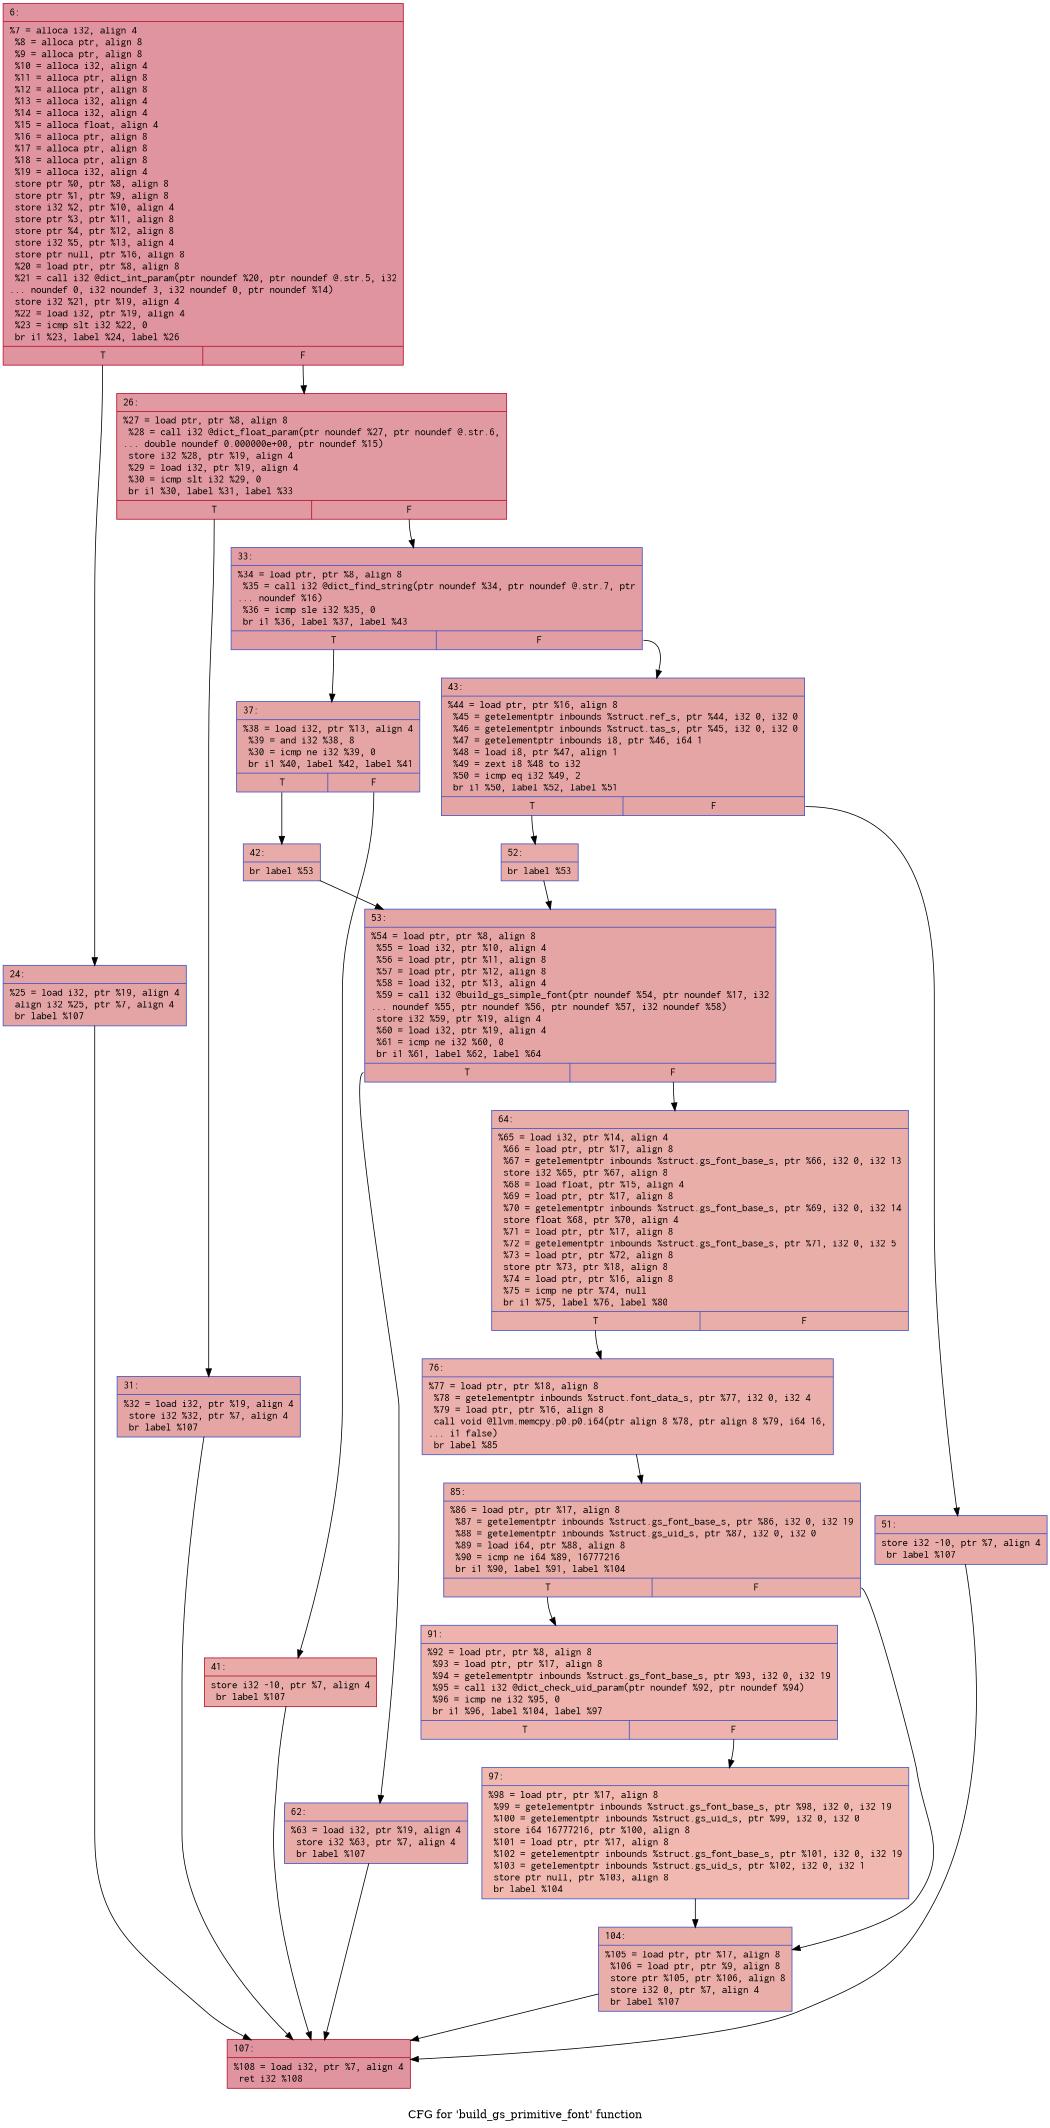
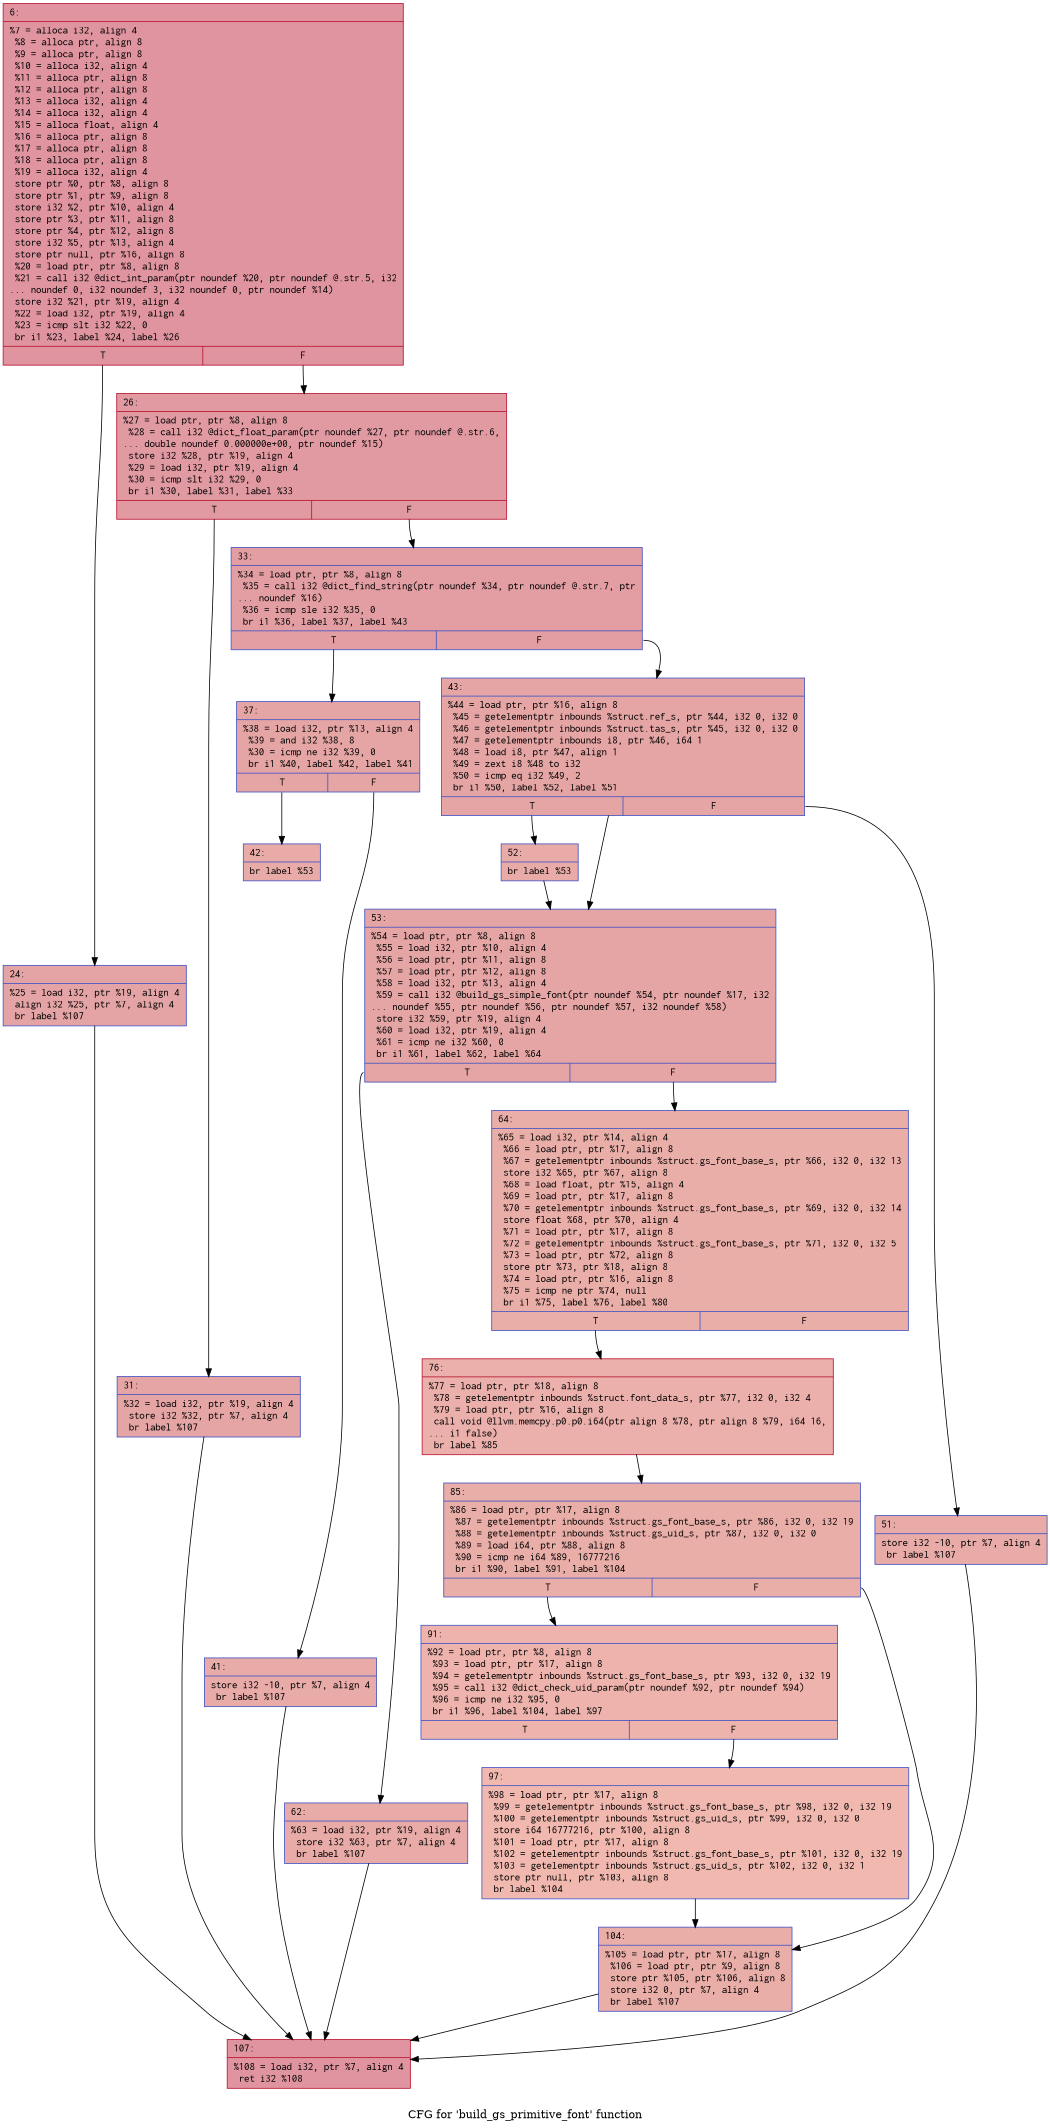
edge "42:" -> "53:": now "43:" -> "53:"
node "76:": color #3d50c3ff -> #b70d28ff
node "41:": color #b70d28ff -> #3d50c3ff
